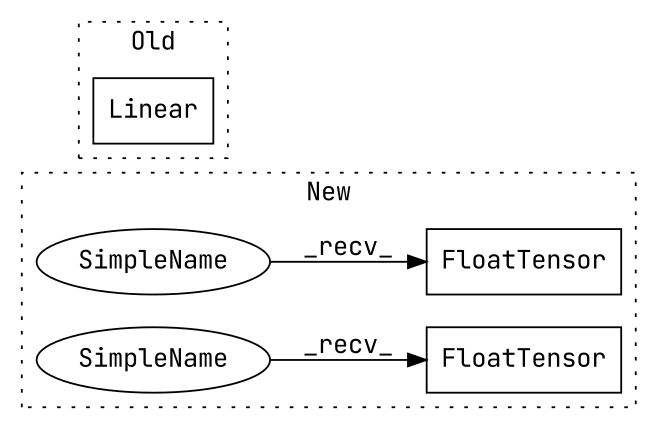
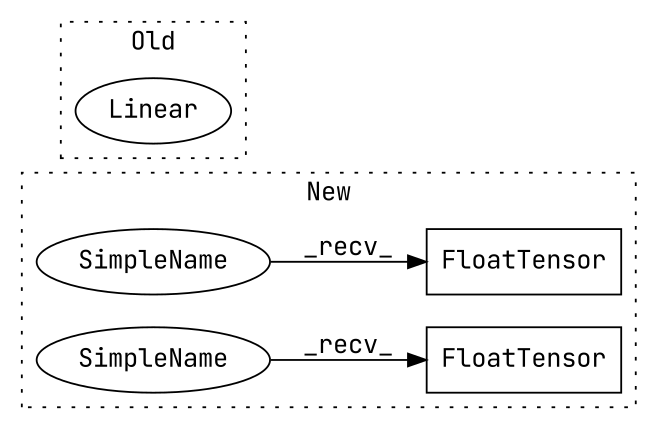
node "Linear": shape box -> ellipse
